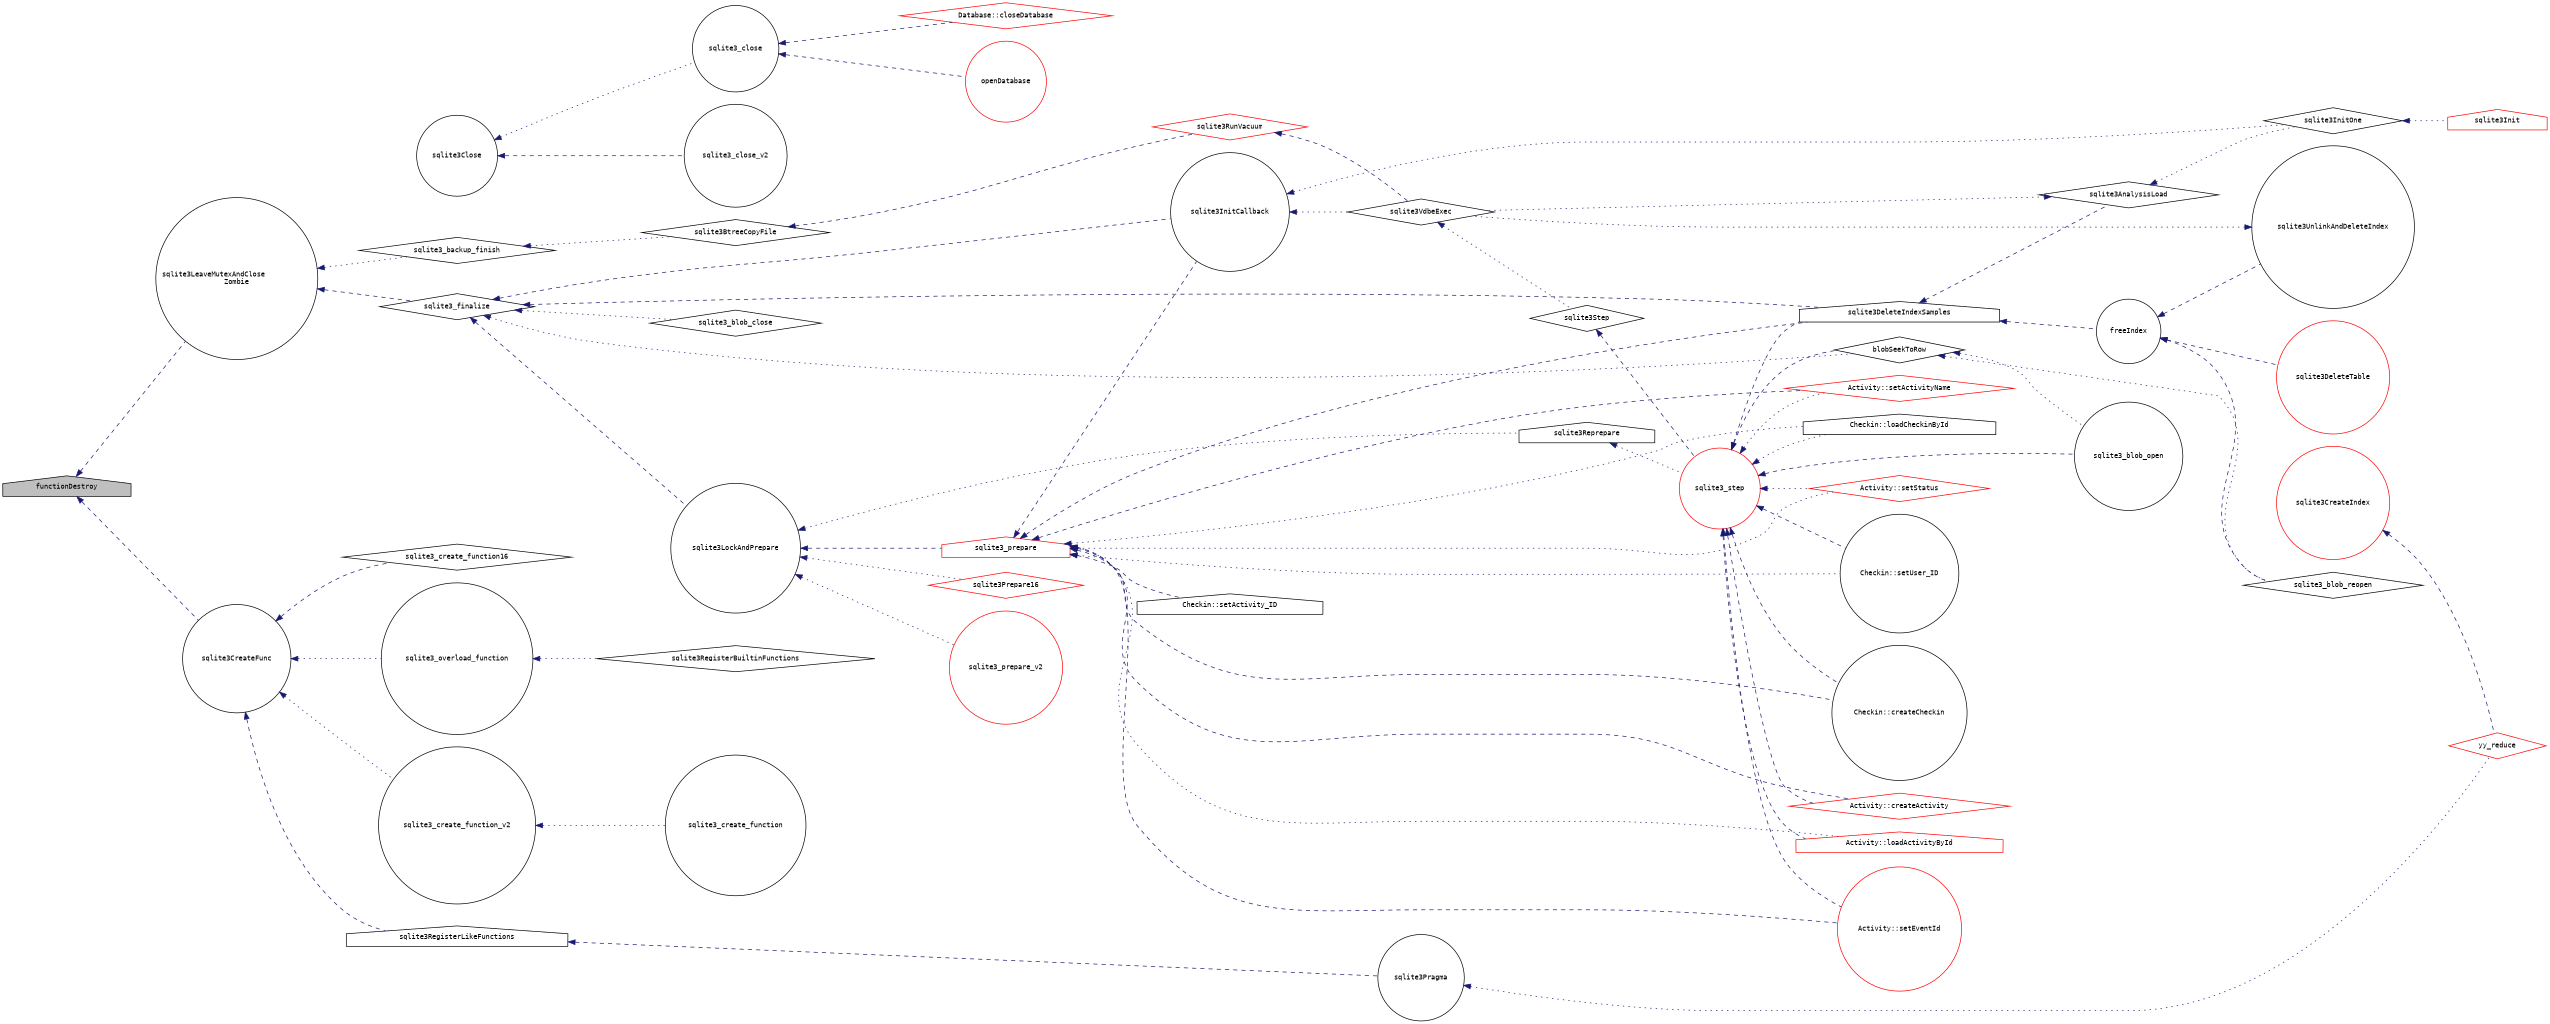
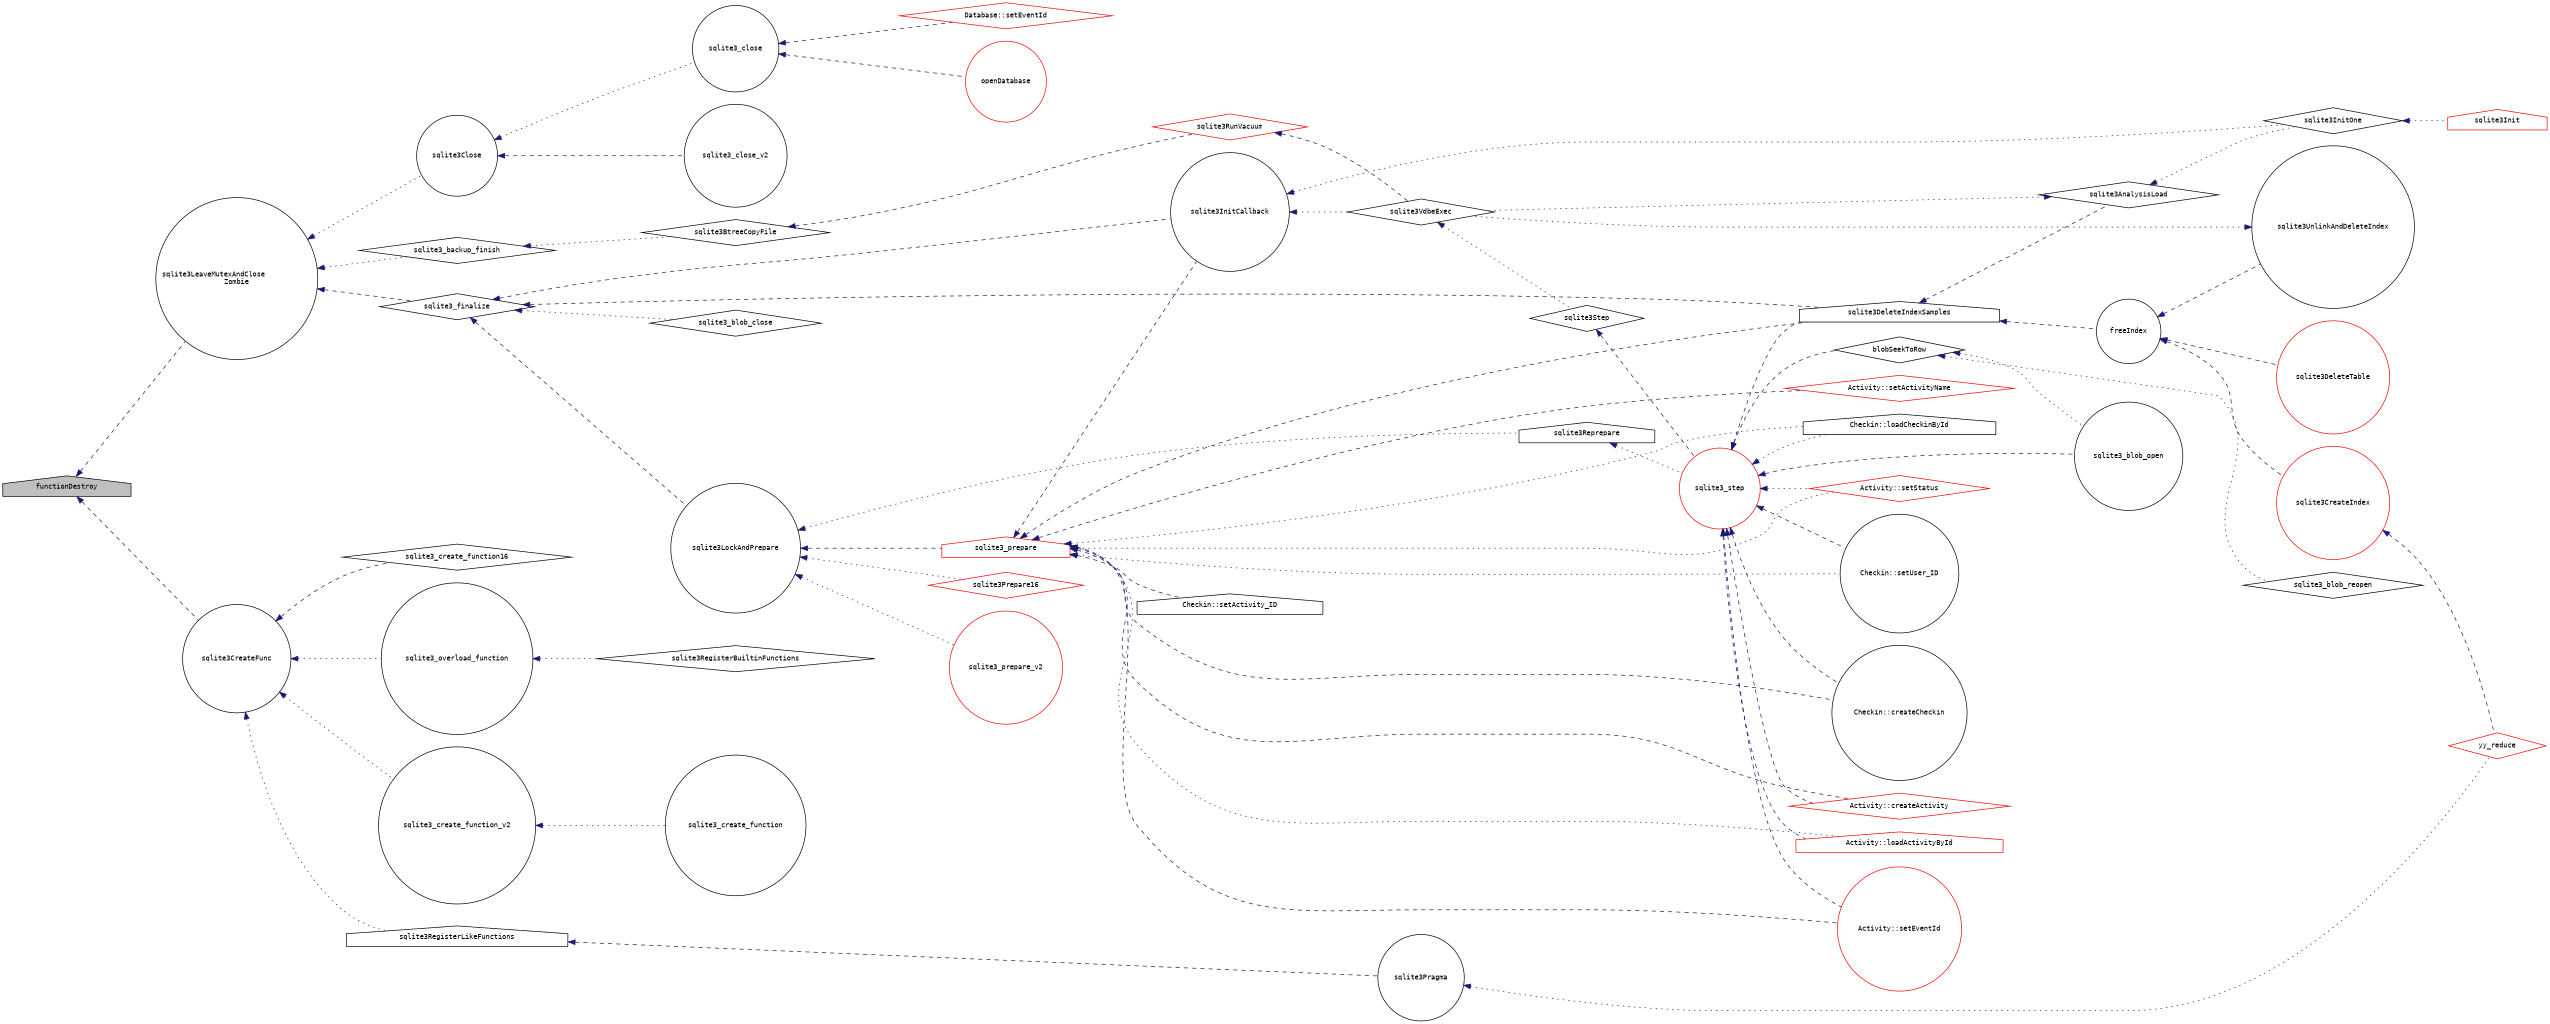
node "Database::closeDatabase": label "Database::closeDatabase" -> "Database::setEventId"
edge "sqlite3Close" -> "sqlite3LeaveMutexAndClose Zombie": added
edge "blobSeekToRow" -> "sqlite3_finalize": removed
edge "Activity::setActivityName" -> "sqlite3_step": removed
edge "sqlite3_blob_reopen" -> "freeIndex": now "sqlite3CreateIndex" -> "freeIndex"
edge "sqlite3RegisterLikeFunctions" -> "sqlite3CreateFunc": style dashed -> dotted
